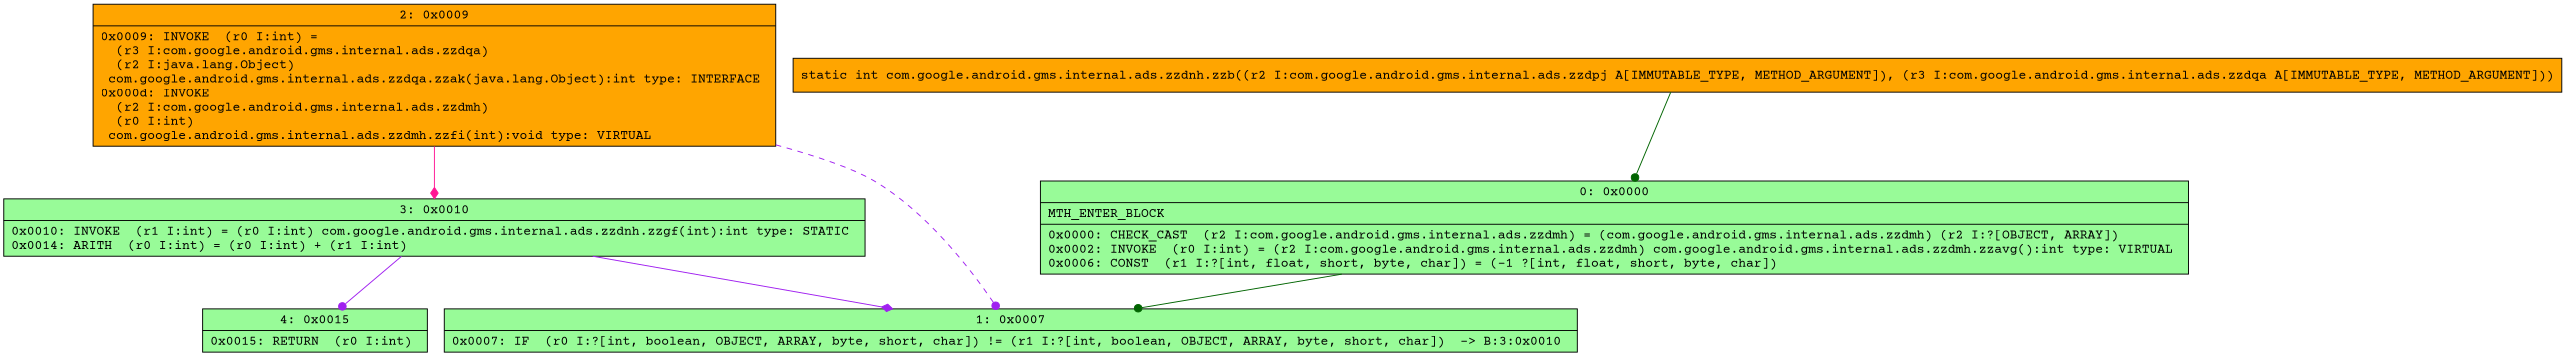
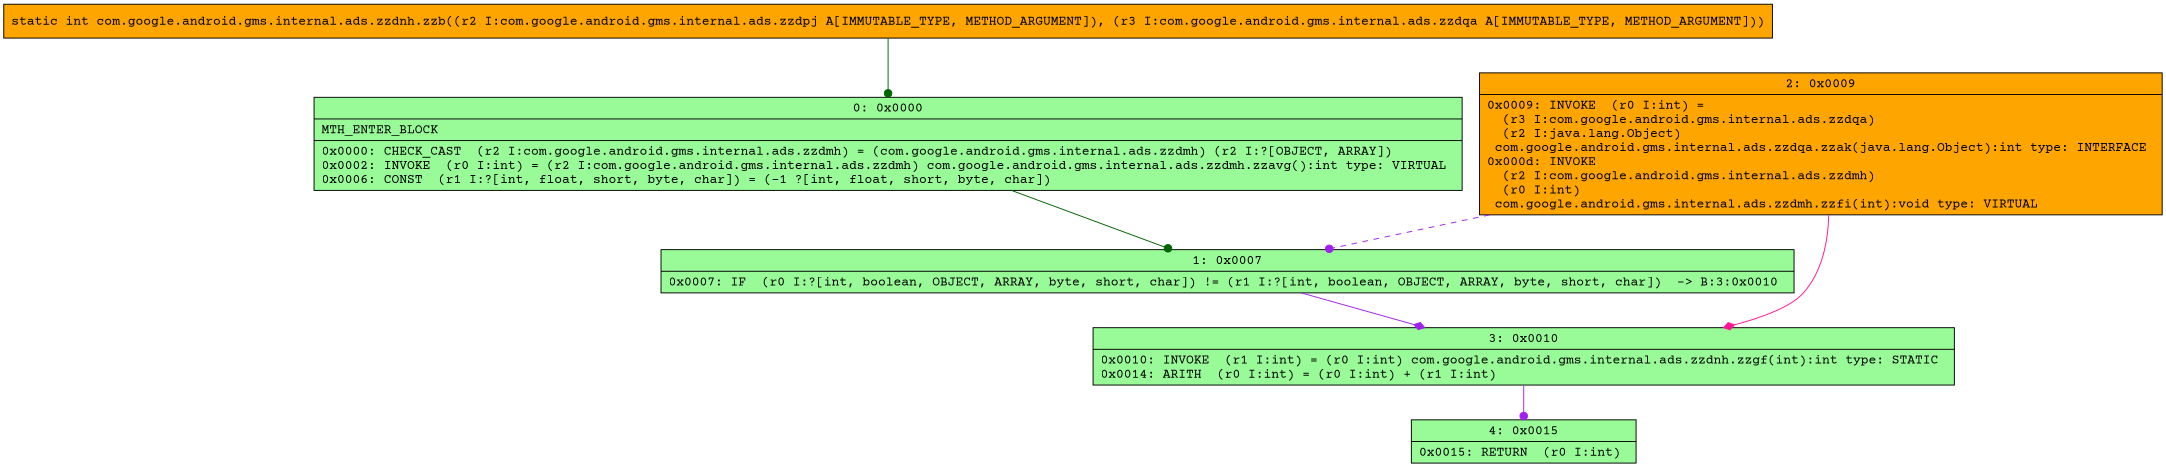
edge "3: 0x0010" -> "1: 0x0007": reversed
